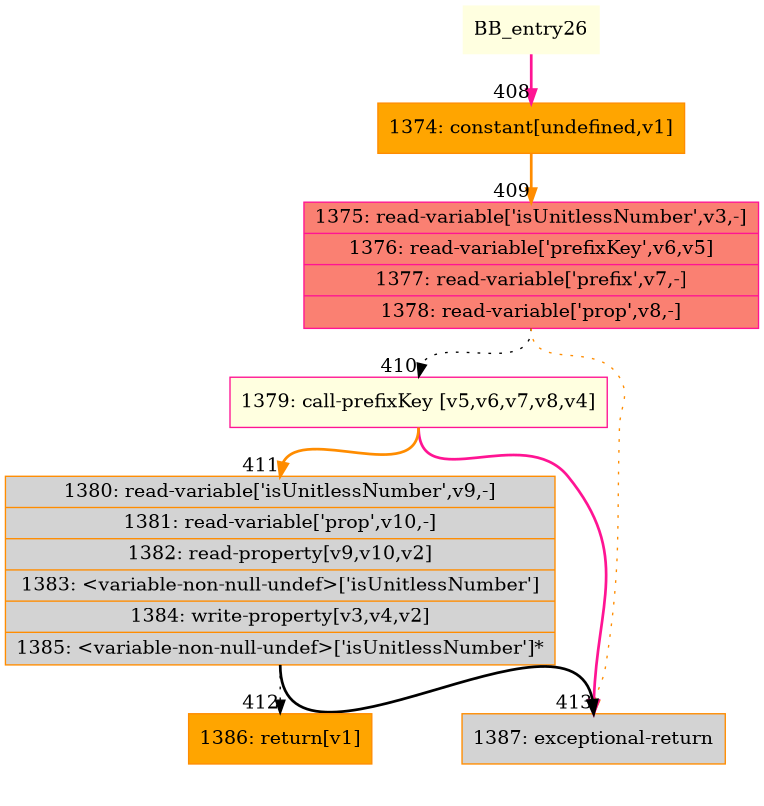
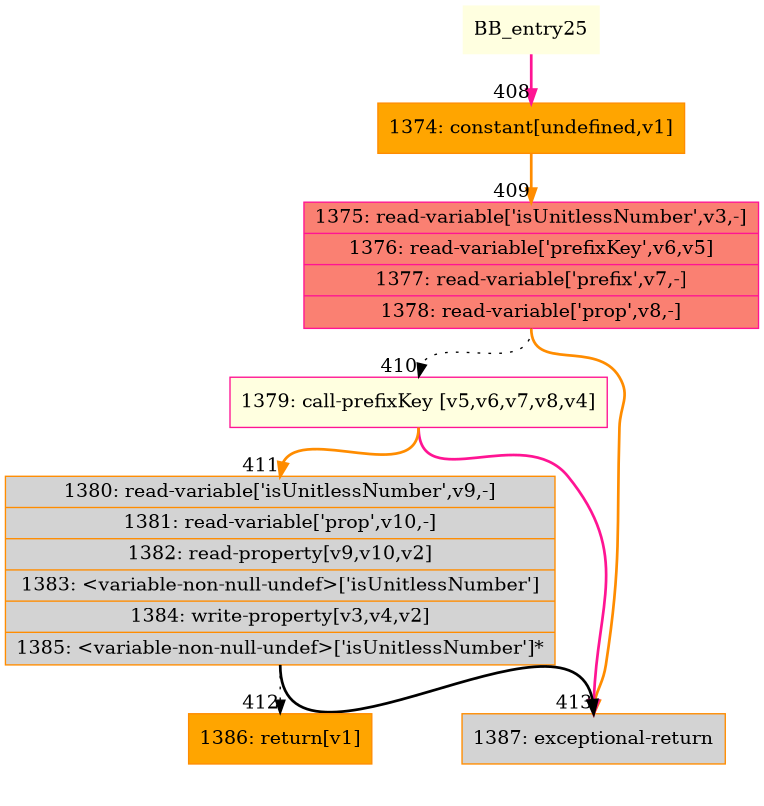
node "BB_entry26": label "BB_entry26" -> "BB_entry25"
edge "1375: read-variable['isUnitlessNumber',v3,-]" -> "1387: exceptional-return": style dotted -> bold
